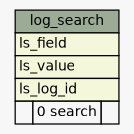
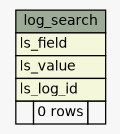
node "log_search": text "0 search" -> "0 rows"
